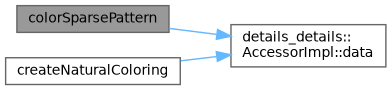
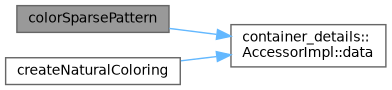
node "details_details:: AccessorImpl::data": label "details_details:: AccessorImpl::data" -> "container_details:: AccessorImpl::data"
